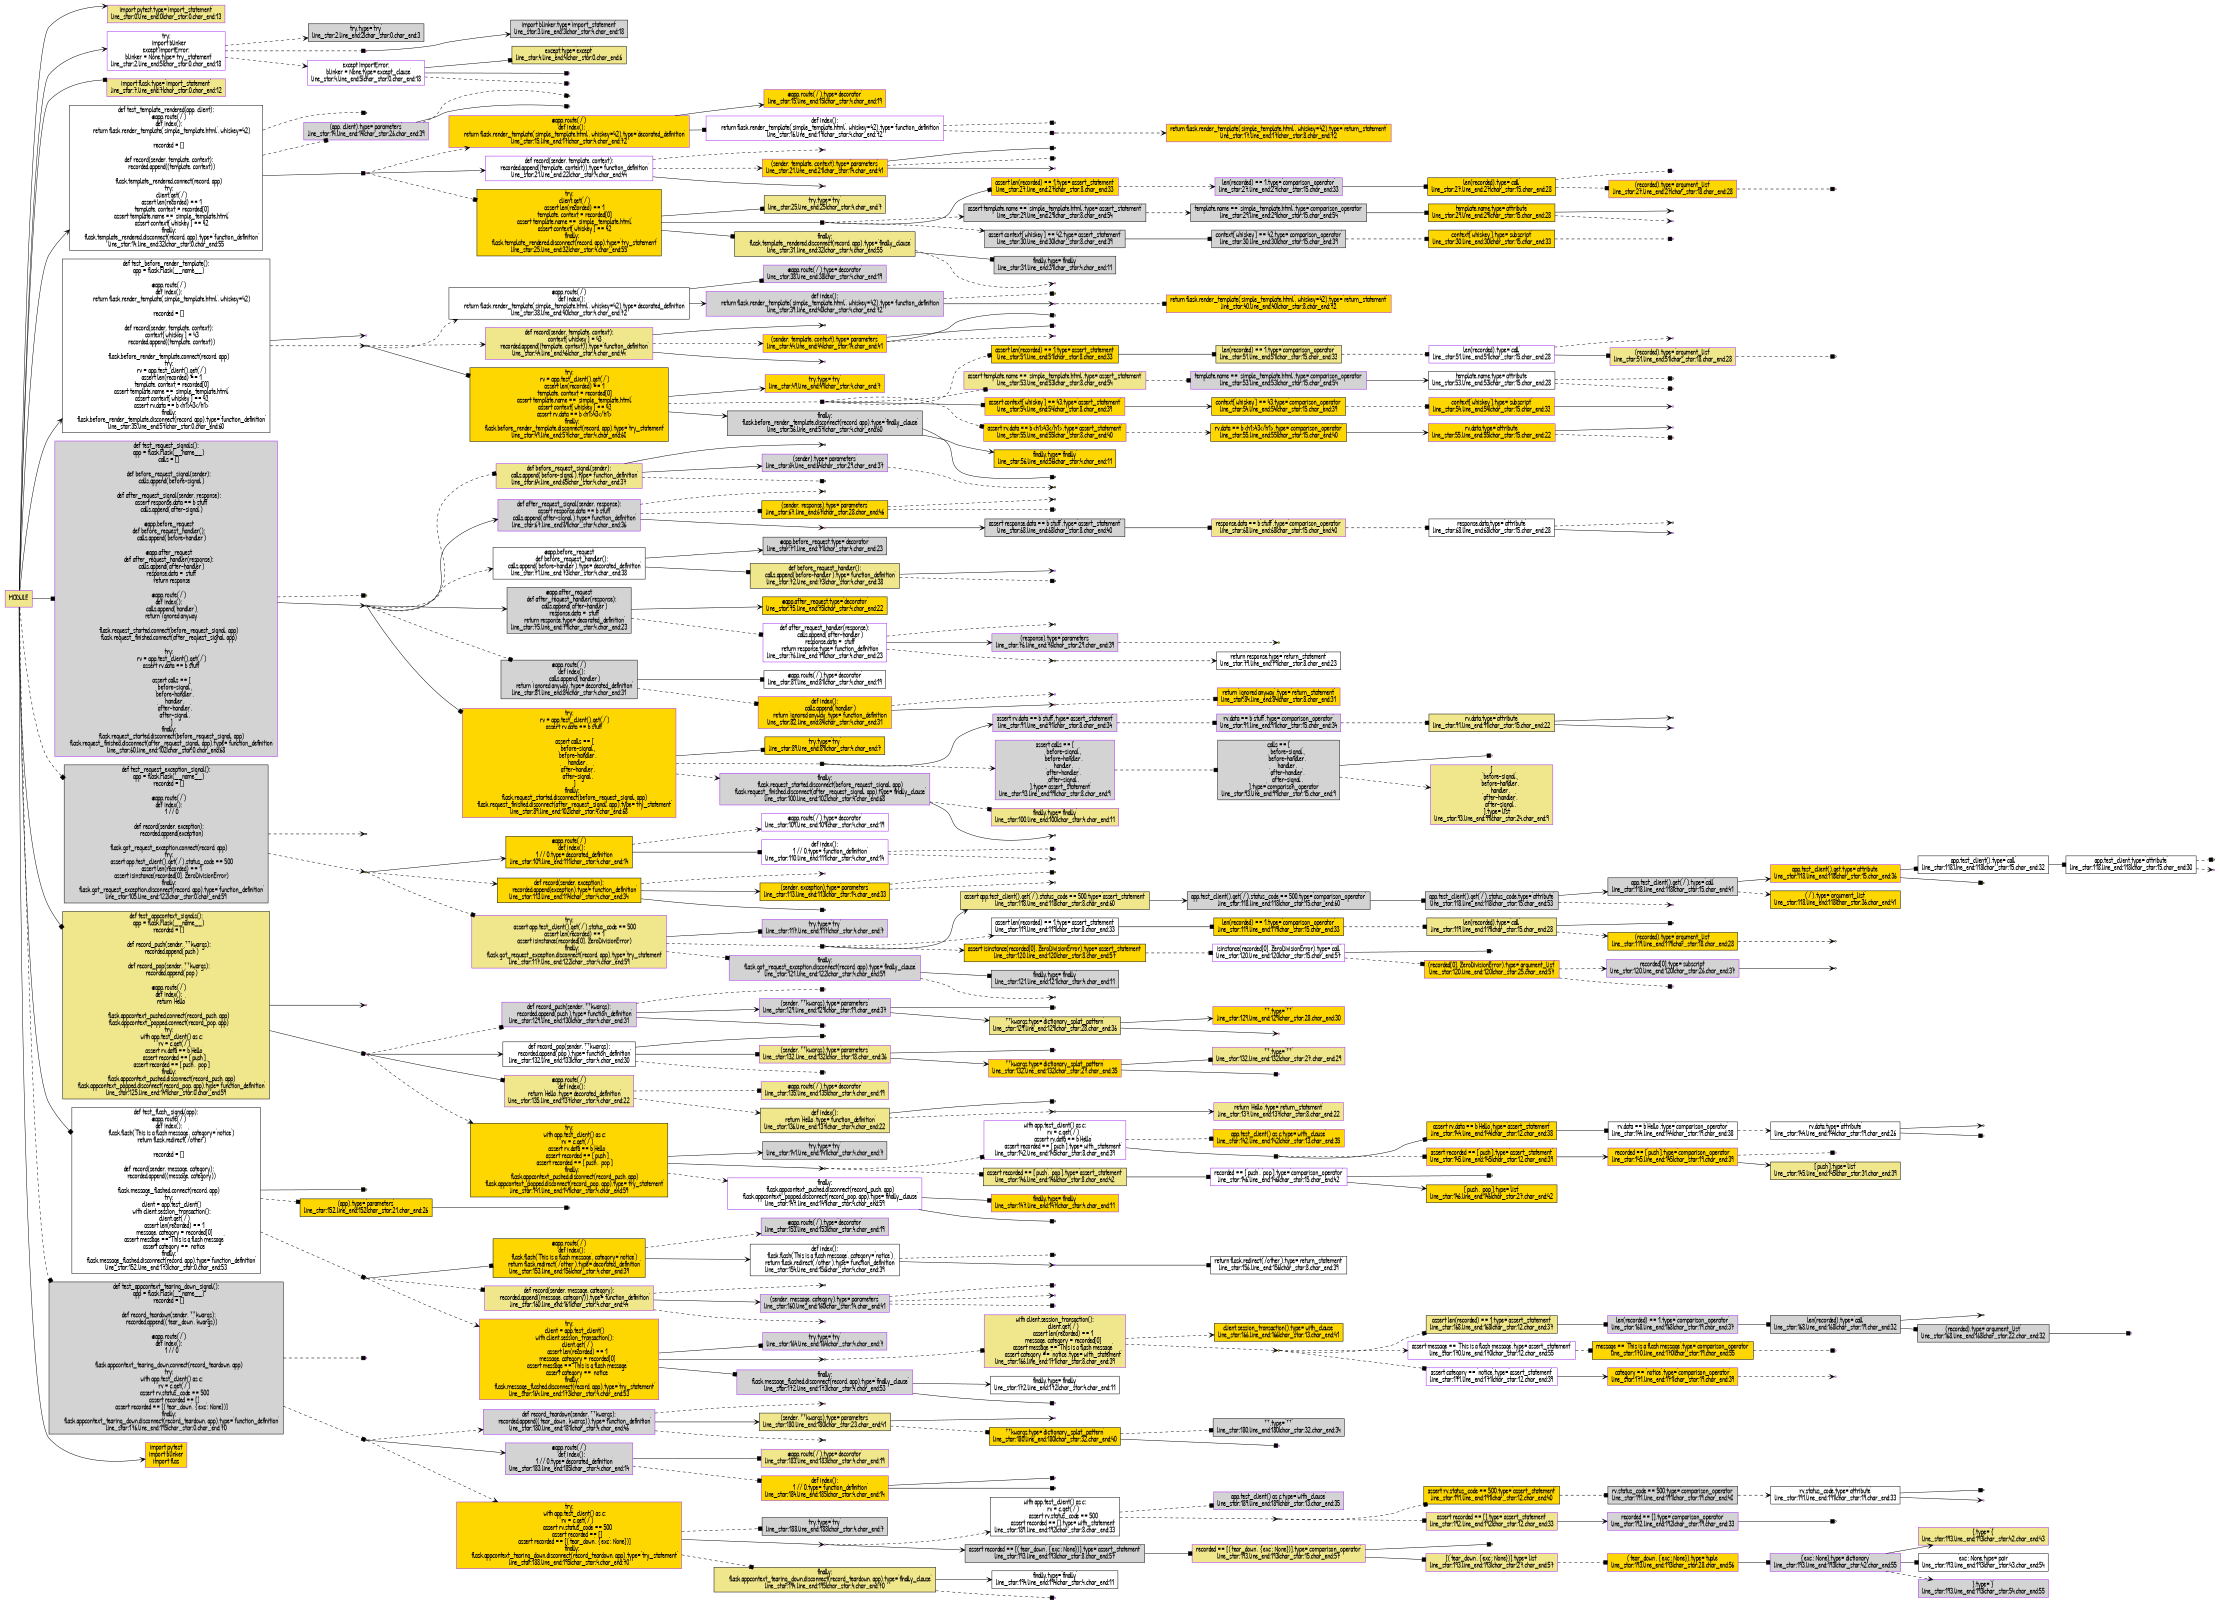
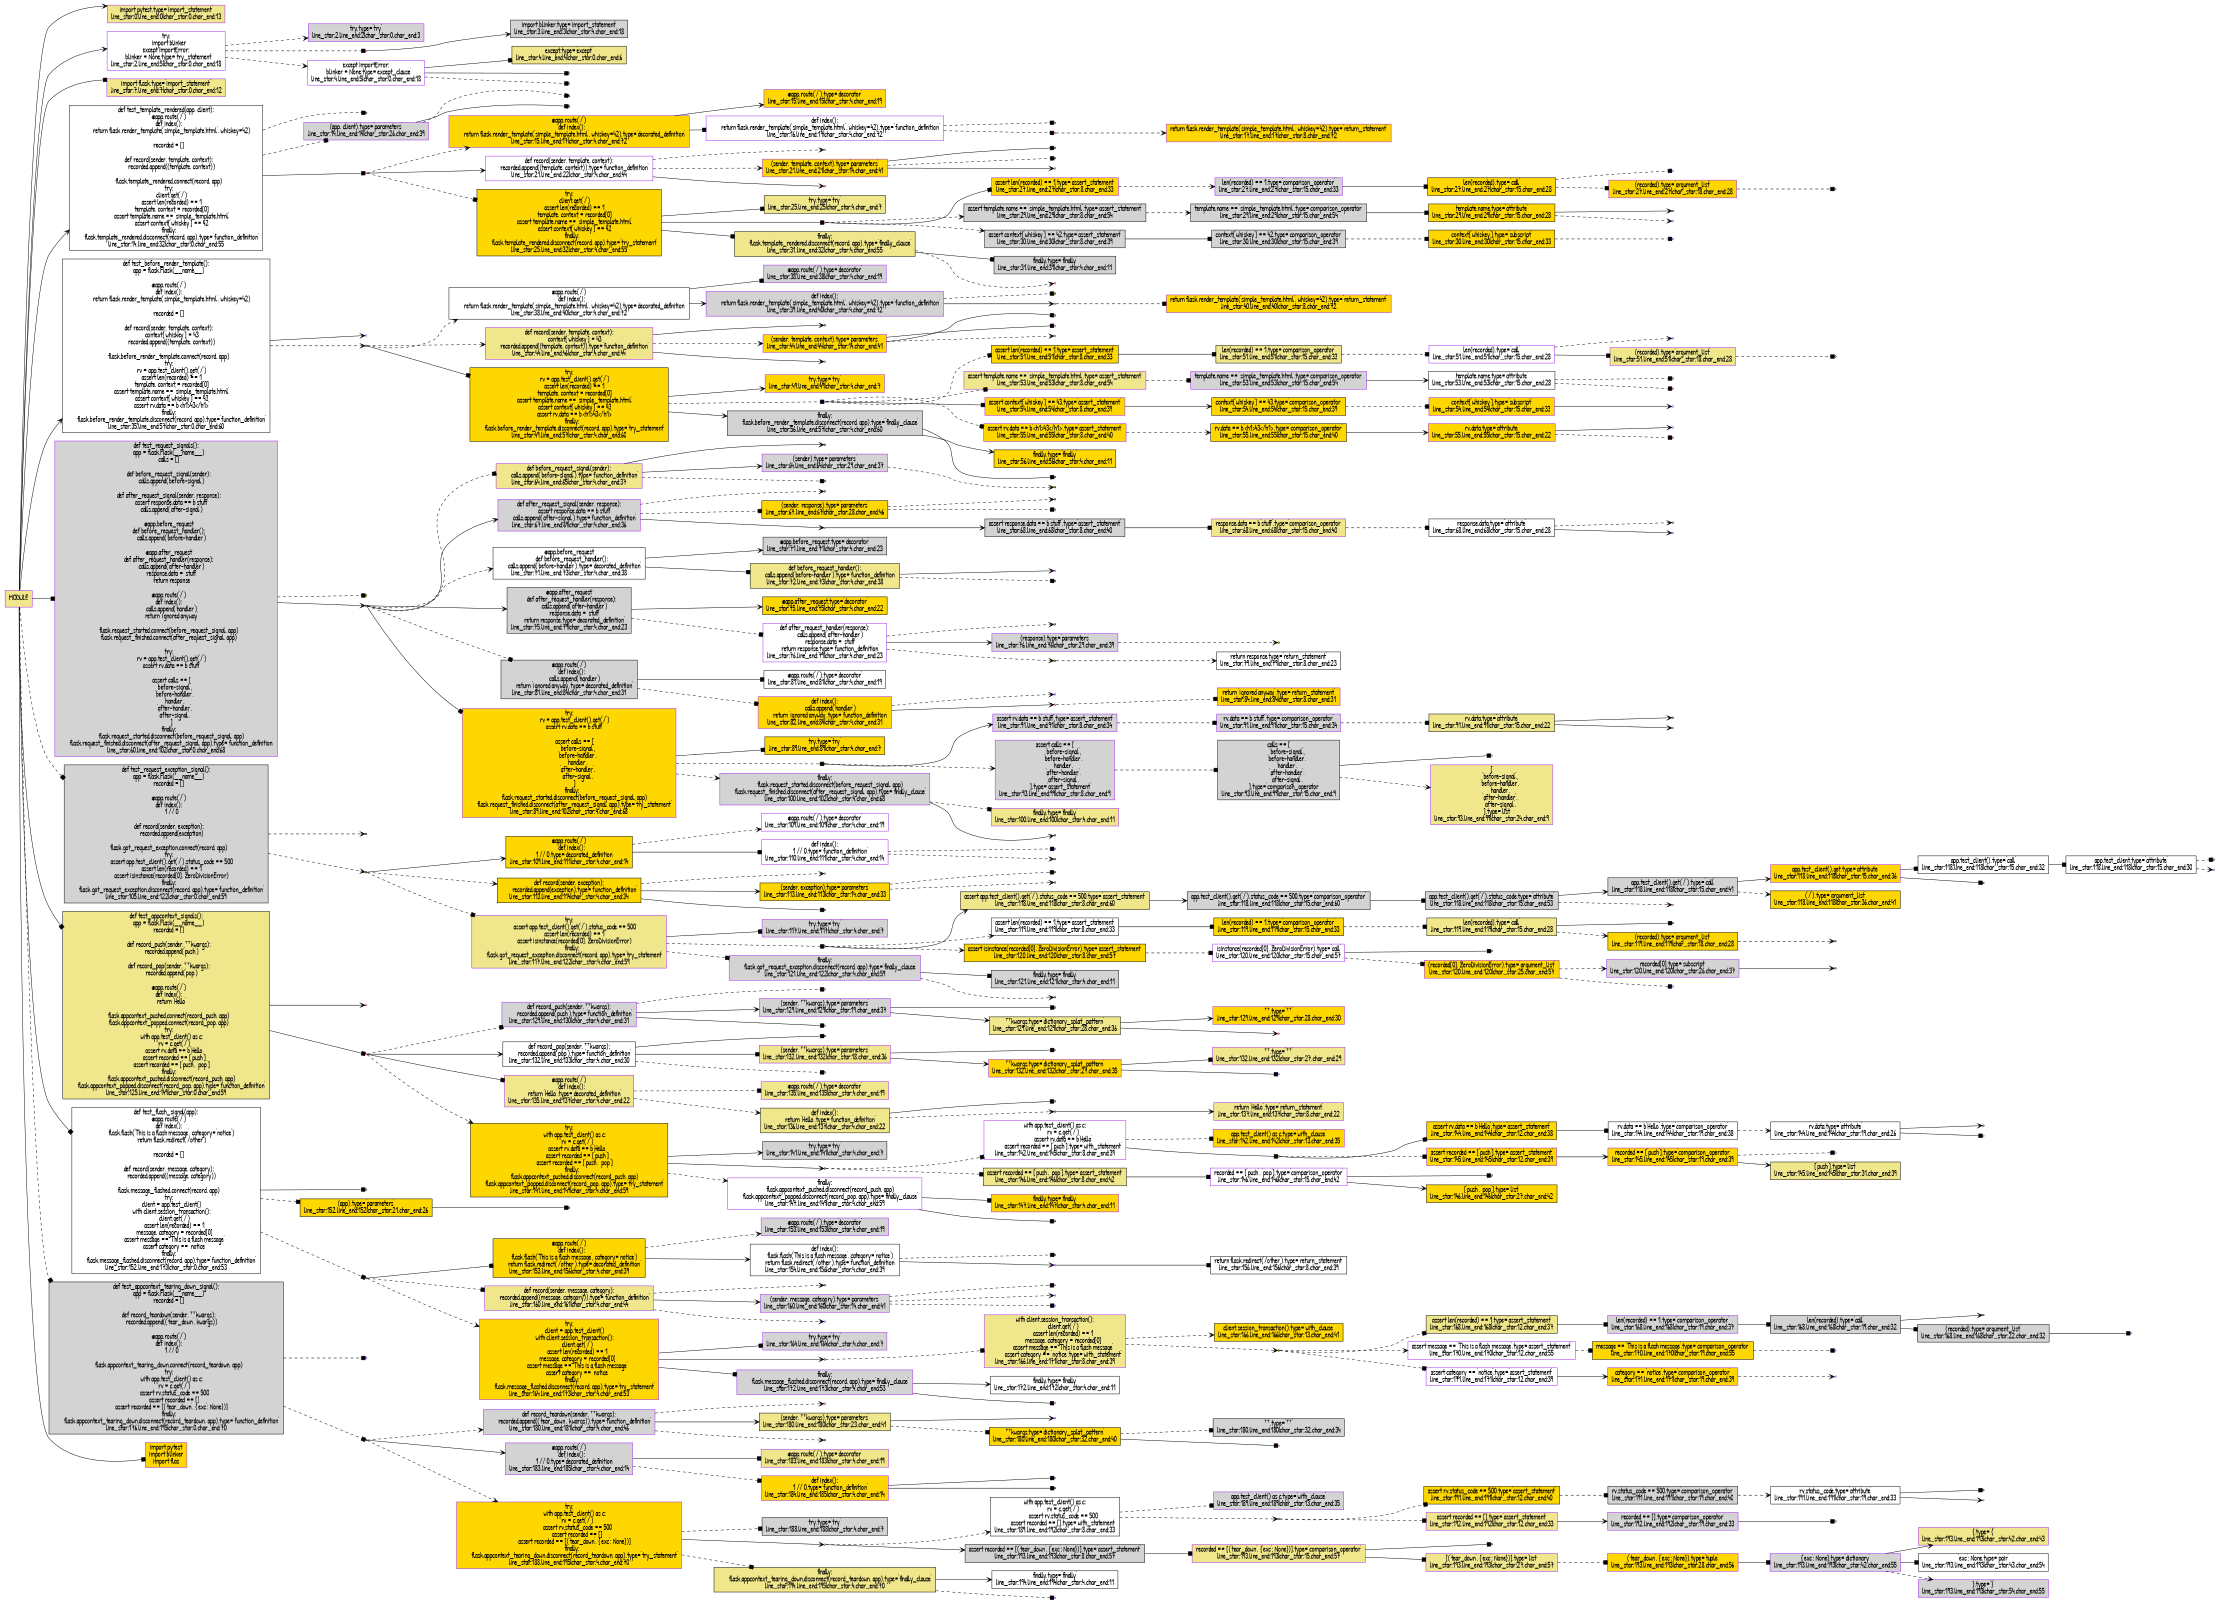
node "try,type='try' line_star:2,line_end:2|char_star:0,char_end:3": color black -> purple
edge "MODULE" -> "import pytest import blinker import flas": arrowhead vee -> box
